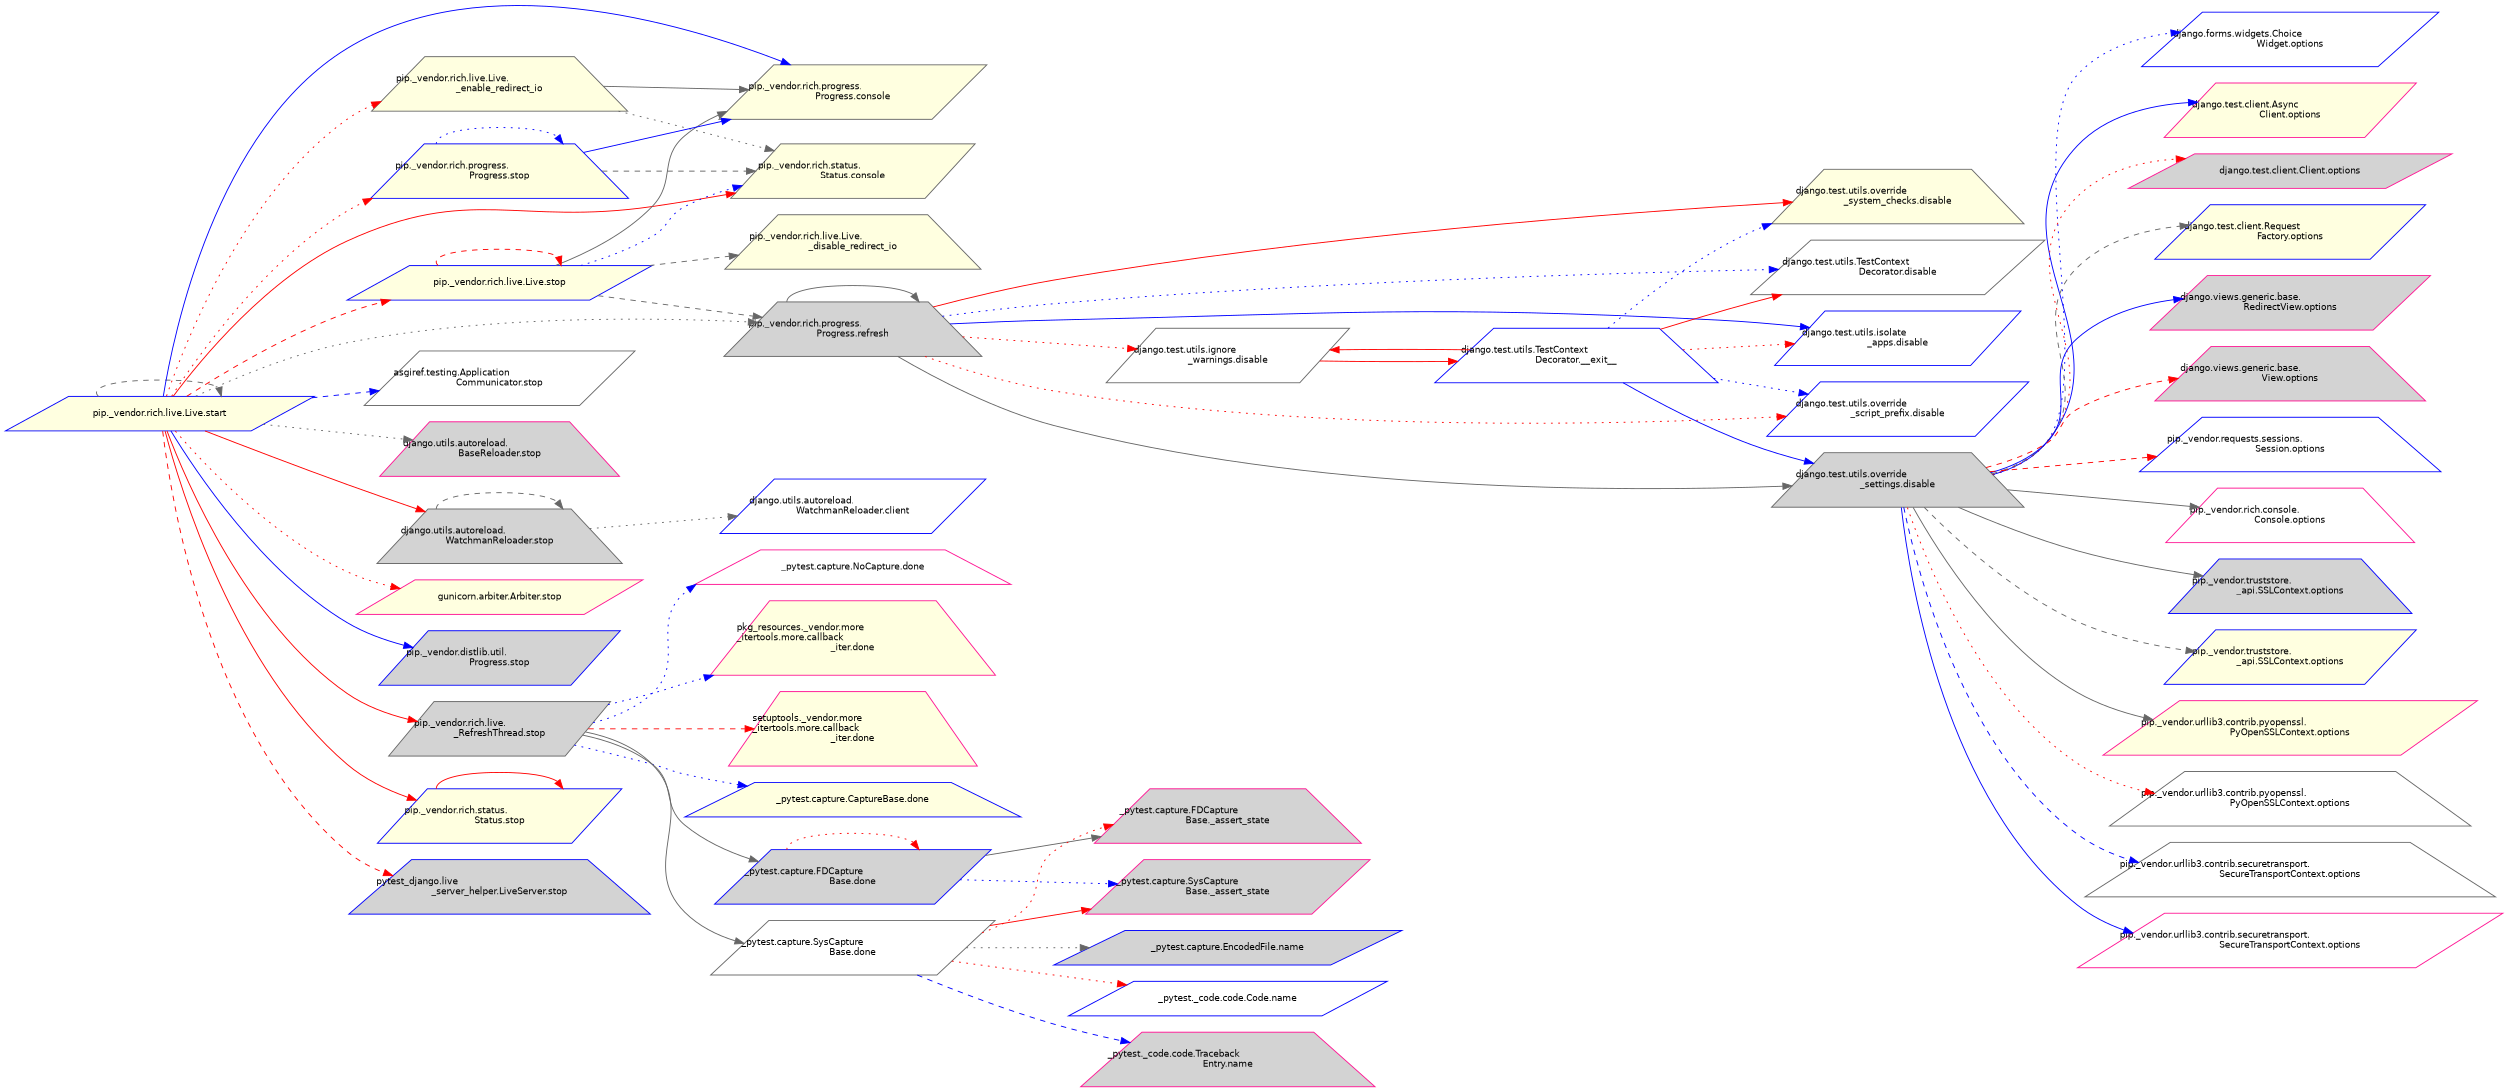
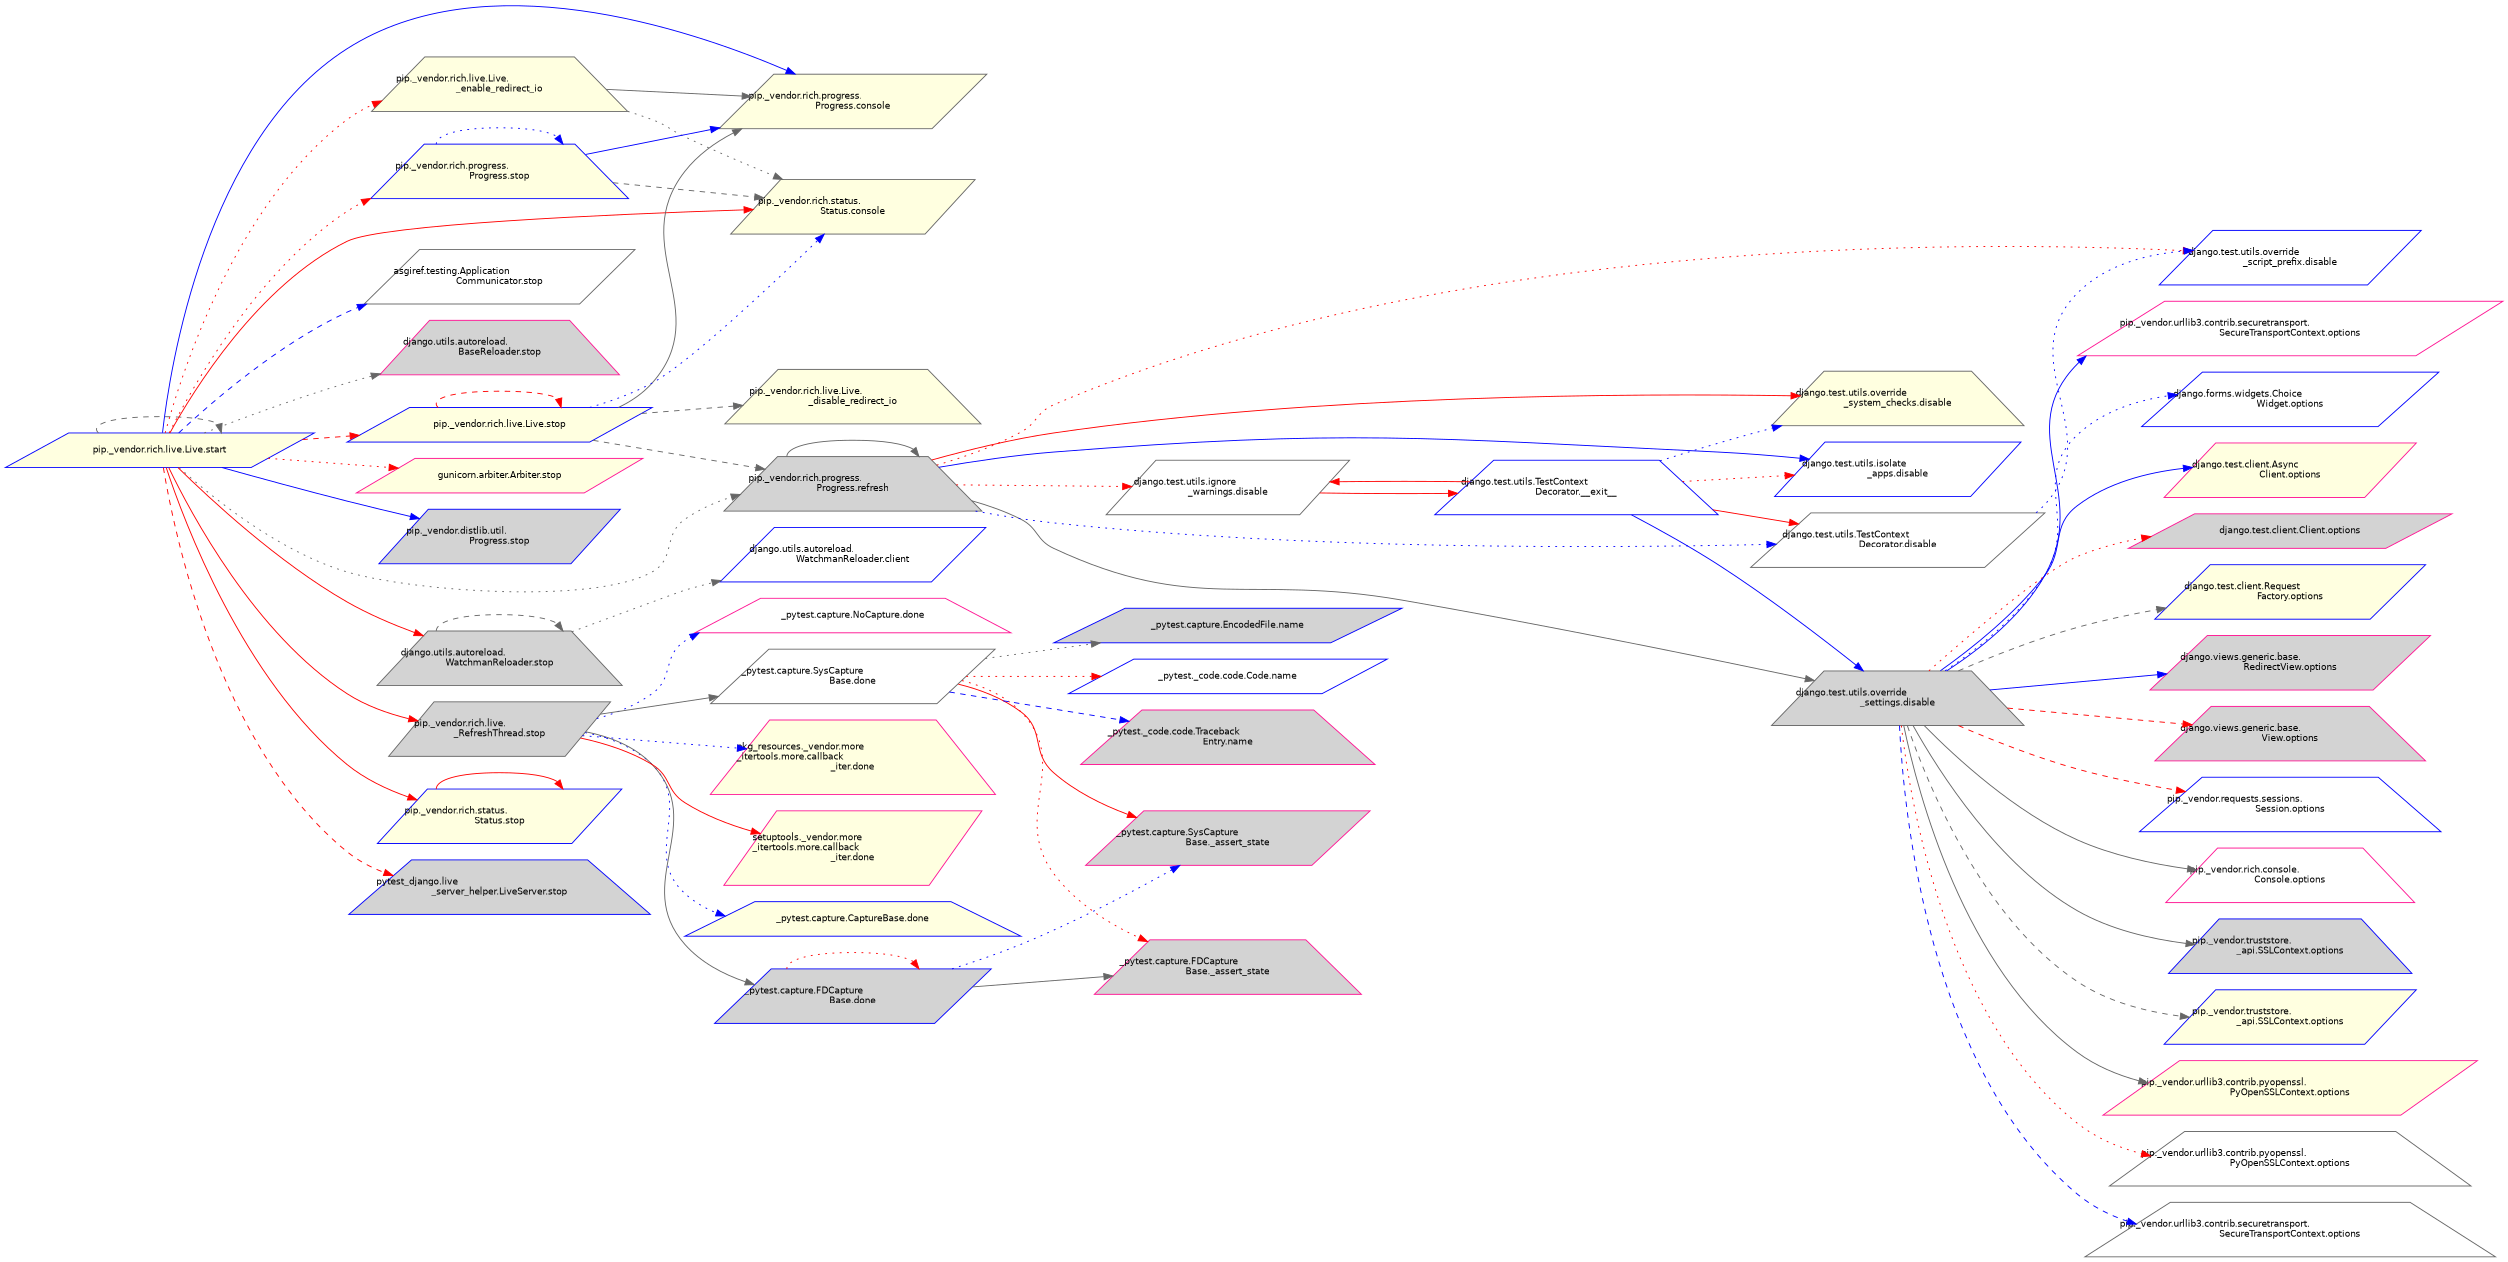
edge "django.test.utils.TestContext Decorator.__exit__" -> "django.test.utils.override _script_prefix.disable": now "django.test.utils.TestContext Decorator.disable" -> "django.test.utils.override _script_prefix.disable"
edge "pip._vendor.rich.live. _RefreshThread.stop" -> "setuptools._vendor.more _itertools.more.callback _iter.done": style dashed -> solid
node "setuptools._vendor.more _itertools.more.callback _iter.done": shape trapezium -> parallelogram
